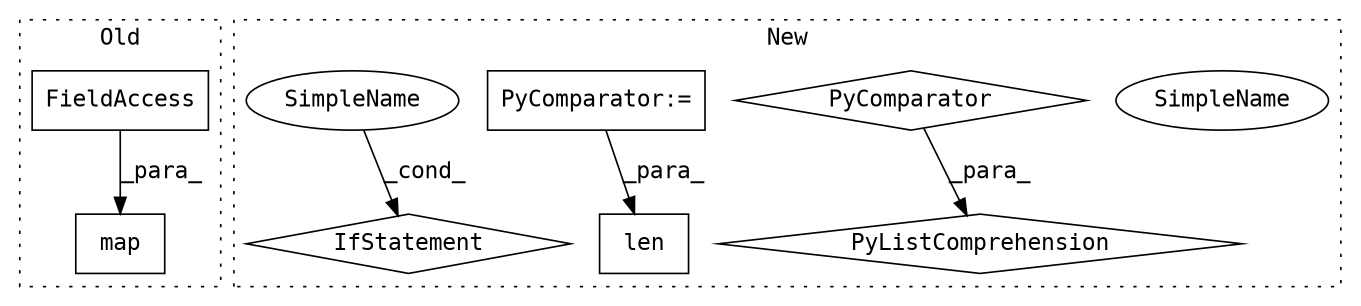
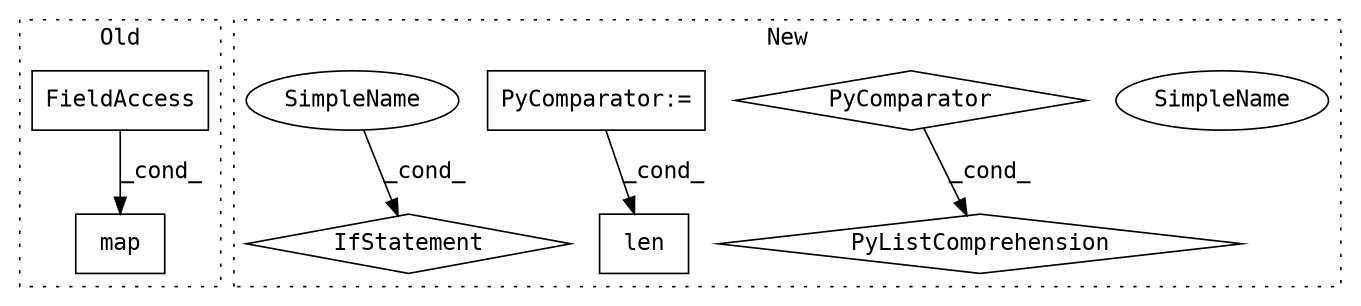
edge "FieldAccess" -> "map": label "_para_" -> "_cond_"
edge "PyComparator:=" -> "len": label "_para_" -> "_cond_"
edge "PyComparator" -> "PyListComprehension": label "_para_" -> "_cond_"
